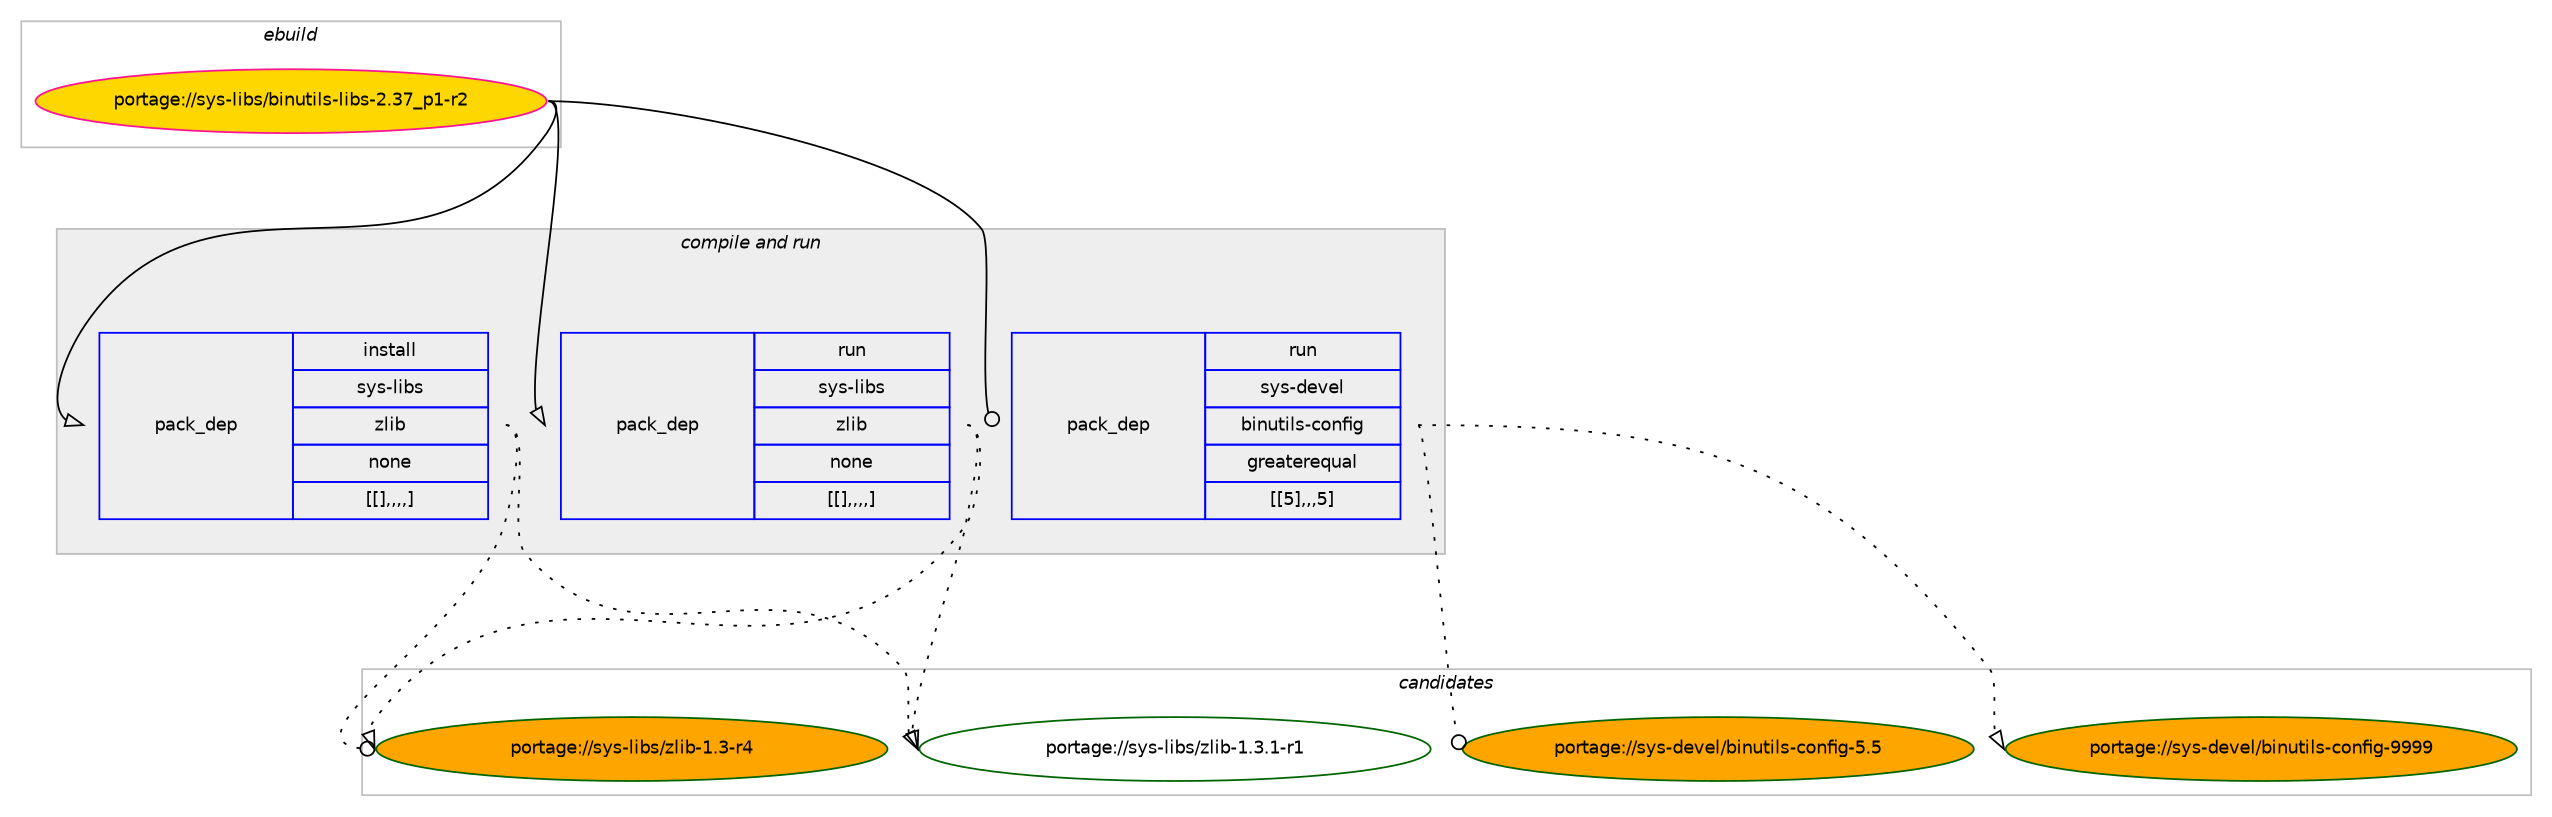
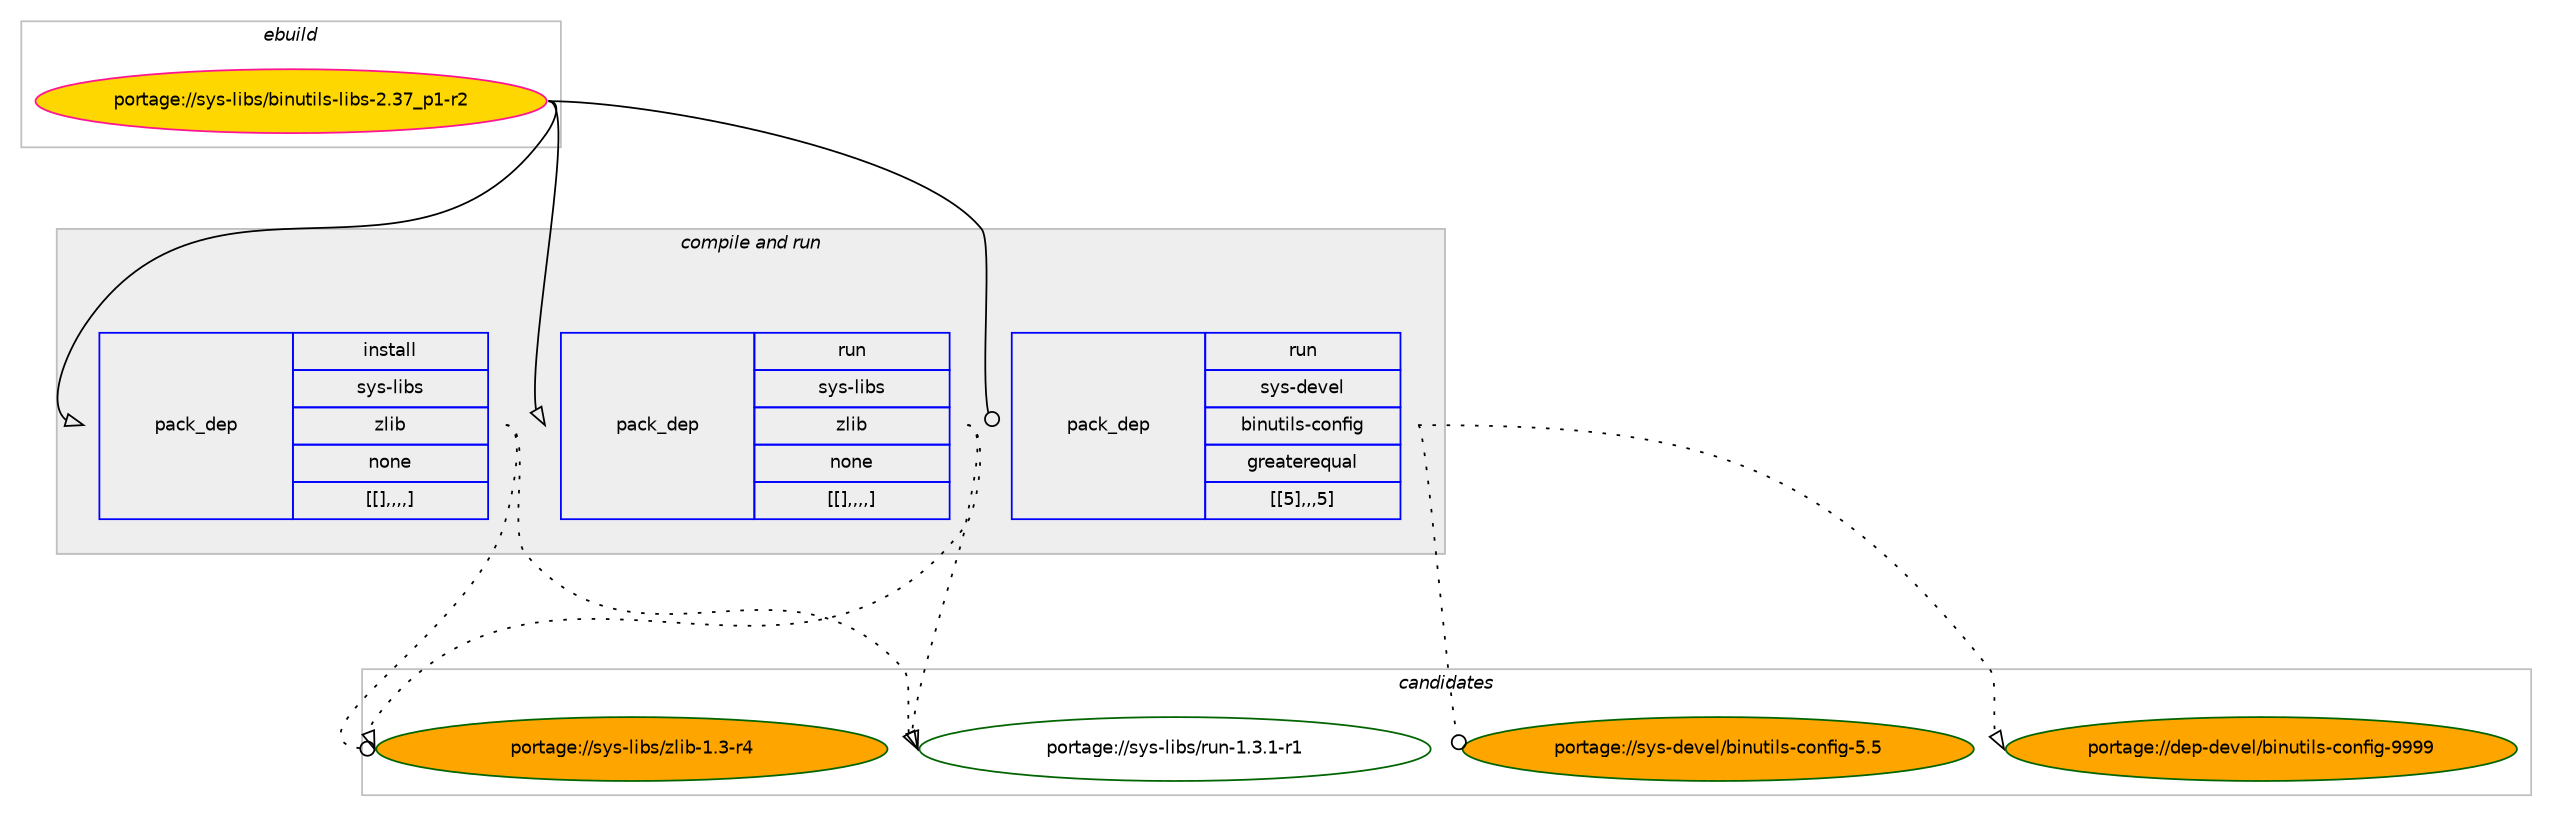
node "portage://sys-libs/zlib-1.3.1-r1": label "portage://sys-libs/zlib-1.3.1-r1" -> "portage://sys-libs/run-1.3.1-r1"
node "portage://sys-devel/binutils-config-9999": label "portage://sys-devel/binutils-config-9999" -> "portage://dep-devel/binutils-config-9999"
